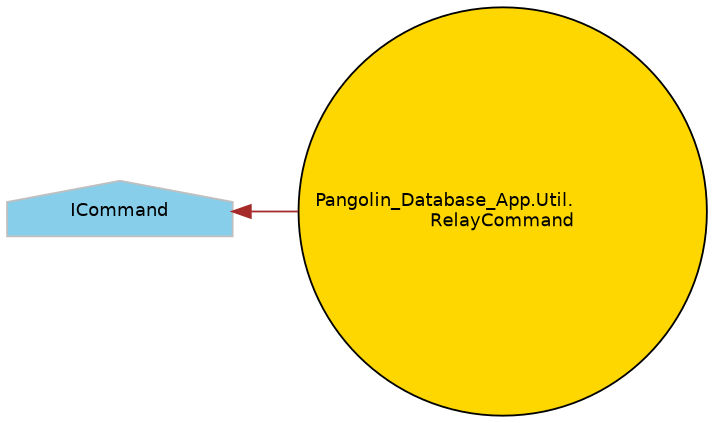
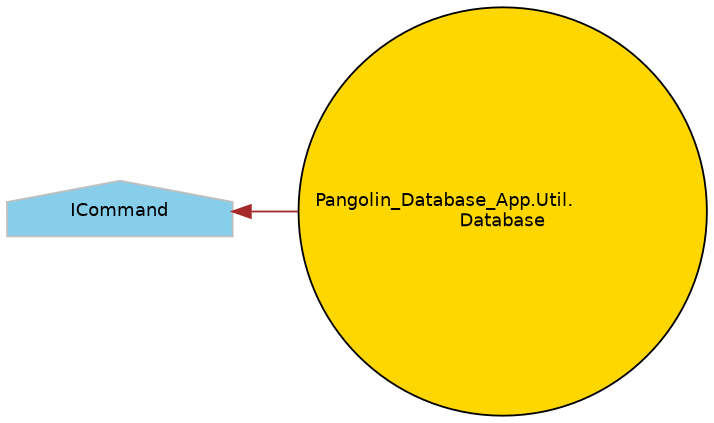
node "Pangolin_Database_App.Util. RelayCommand": label "Pangolin_Database_App.Util. RelayCommand" -> "Pangolin_Database_App.Util. Database"
